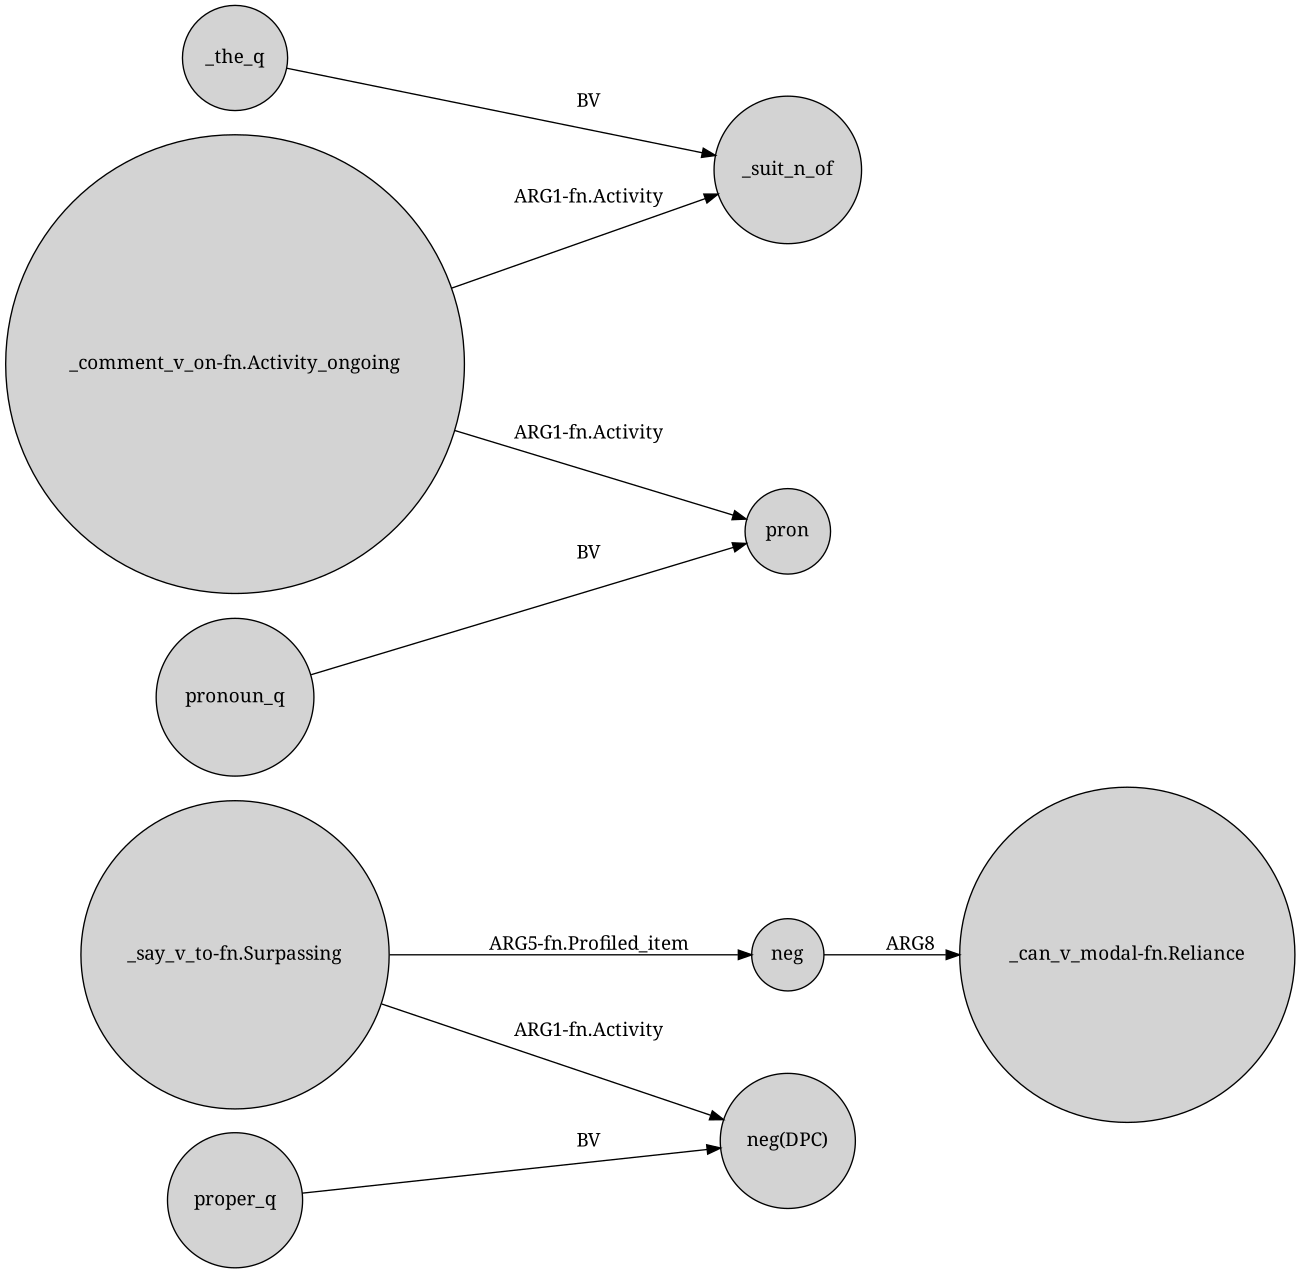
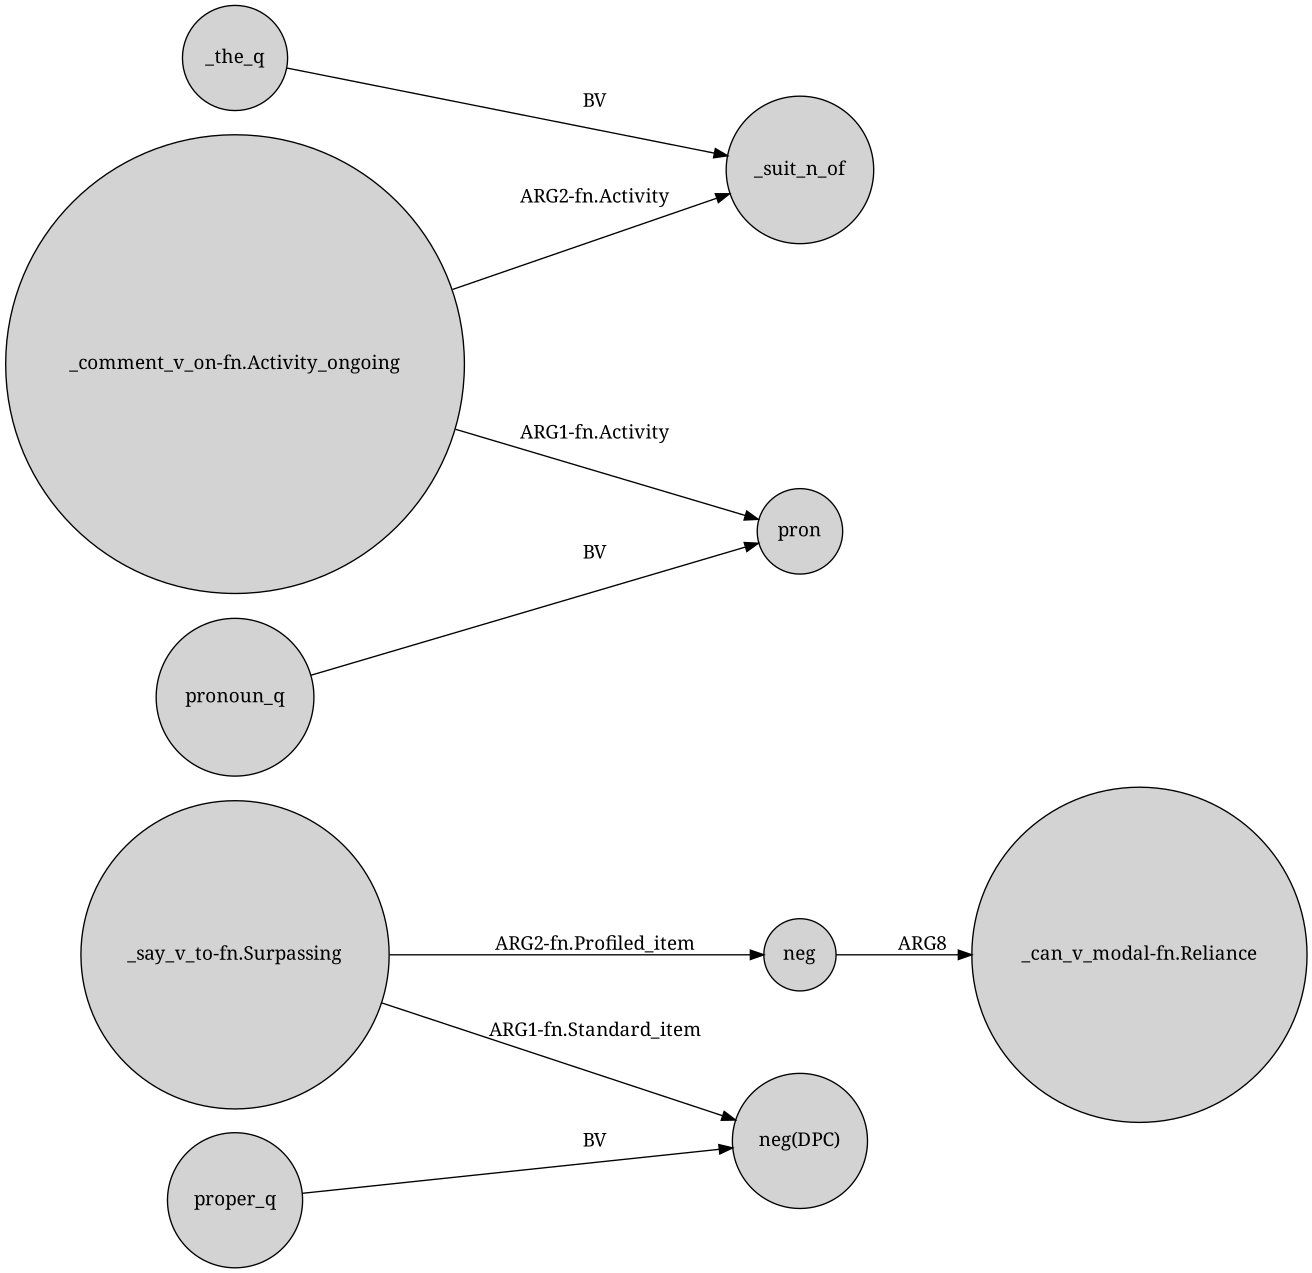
edge "_comment_v_on-fn.Activity_ongoing" -> "_suit_n_of": label "ARG1-fn.Activity" -> "ARG2-fn.Activity"
edge "_say_v_to-fn.Surpassing" -> "neg": label "ARG5-fn.Profiled_item" -> "ARG2-fn.Profiled_item"
edge "_say_v_to-fn.Surpassing" -> "neg(DPC)": label "ARG1-fn.Activity" -> "ARG1-fn.Standard_item"
